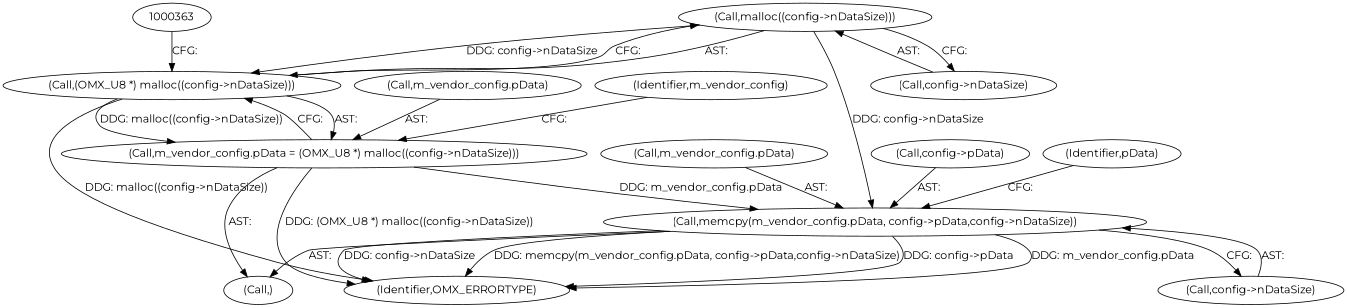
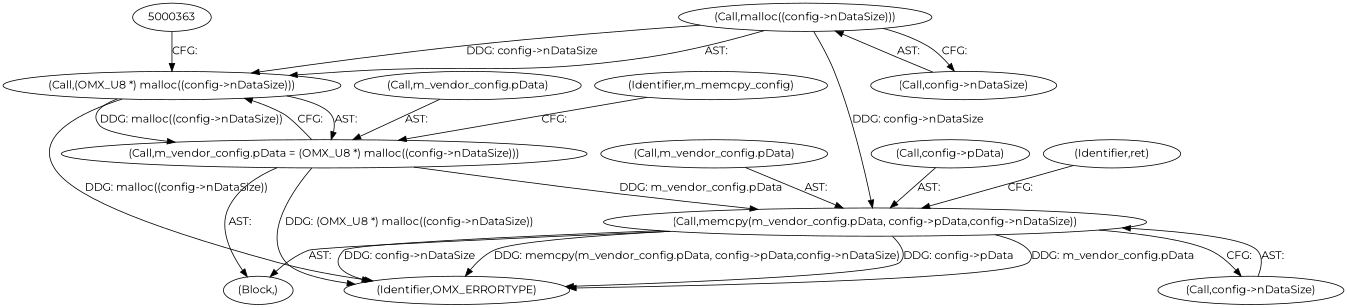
node "1000363": label "1000363" -> "5000363"
edge "(Call,(OMX_U8 *) malloc((config->nDataSize)))" -> "(Call,malloc((config->nDataSize)))": removed, label "CFG:"
node "(Identifier,m_vendor_config)": label "(Identifier,m_vendor_config)" -> "(Identifier,m_memcpy_config)"
node "(Identifier,pData)": label "(Identifier,pData)" -> "(Identifier,ret)"
node "(Call,)": label "(Call,)" -> "(Block,)"
